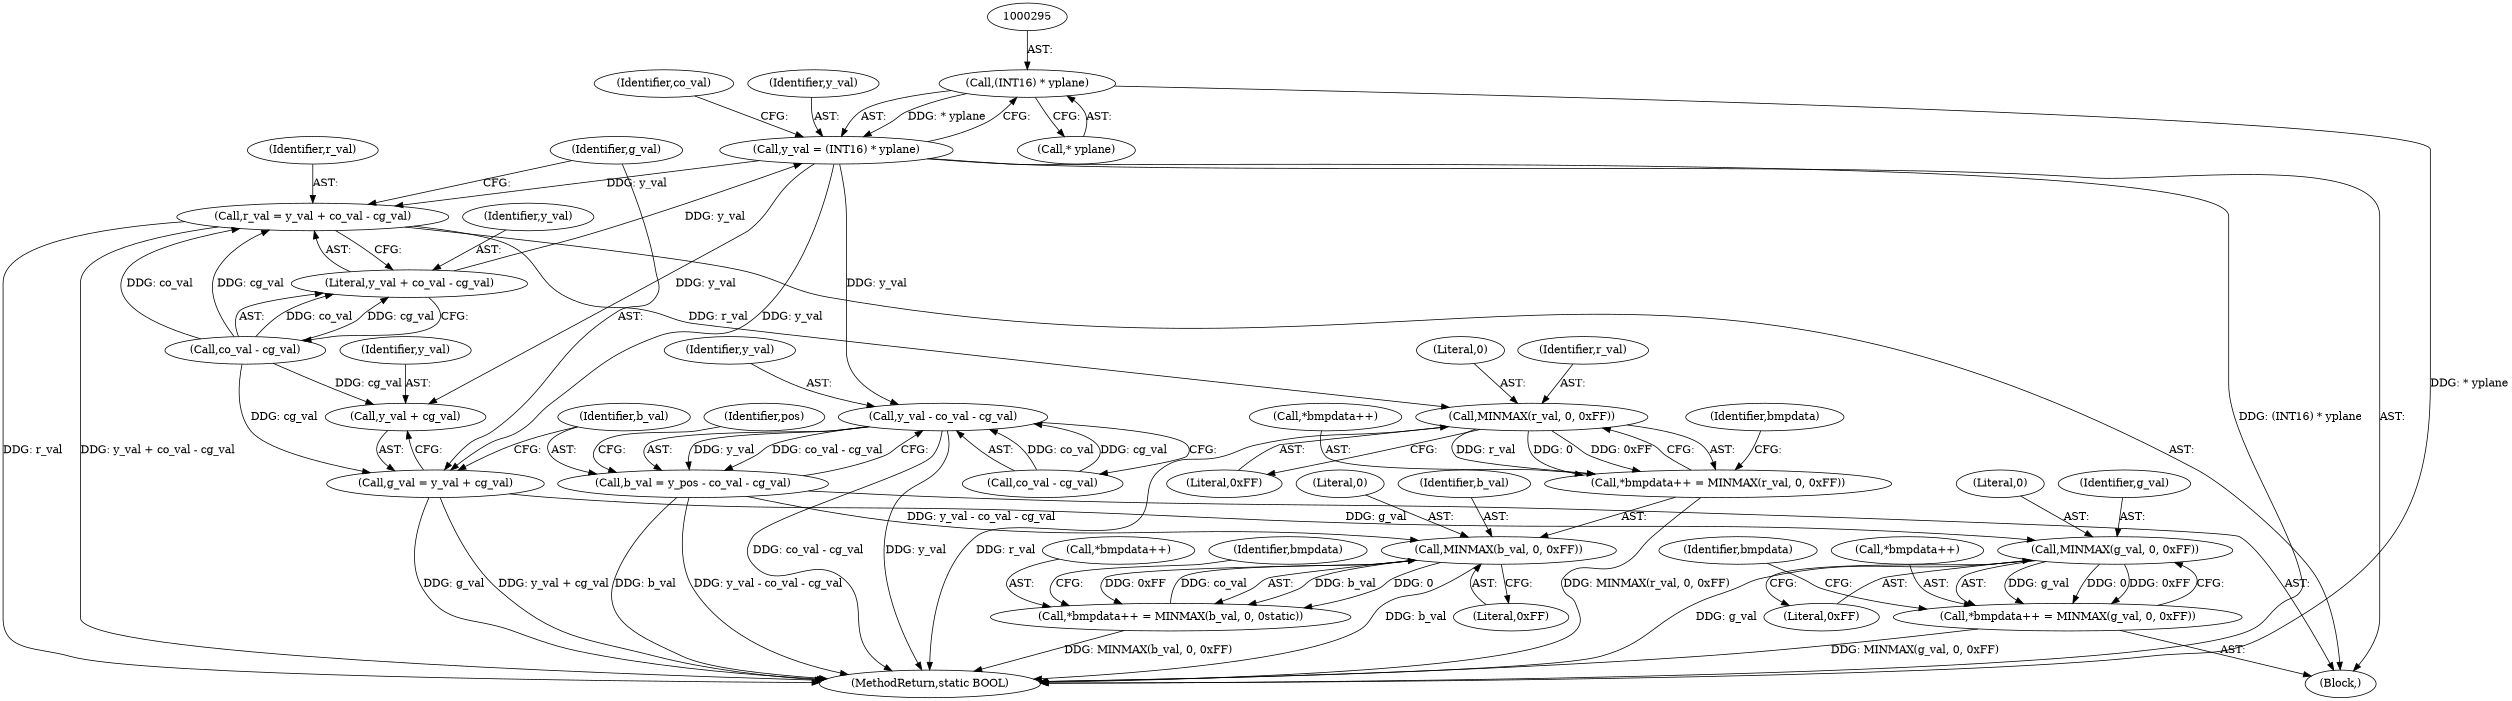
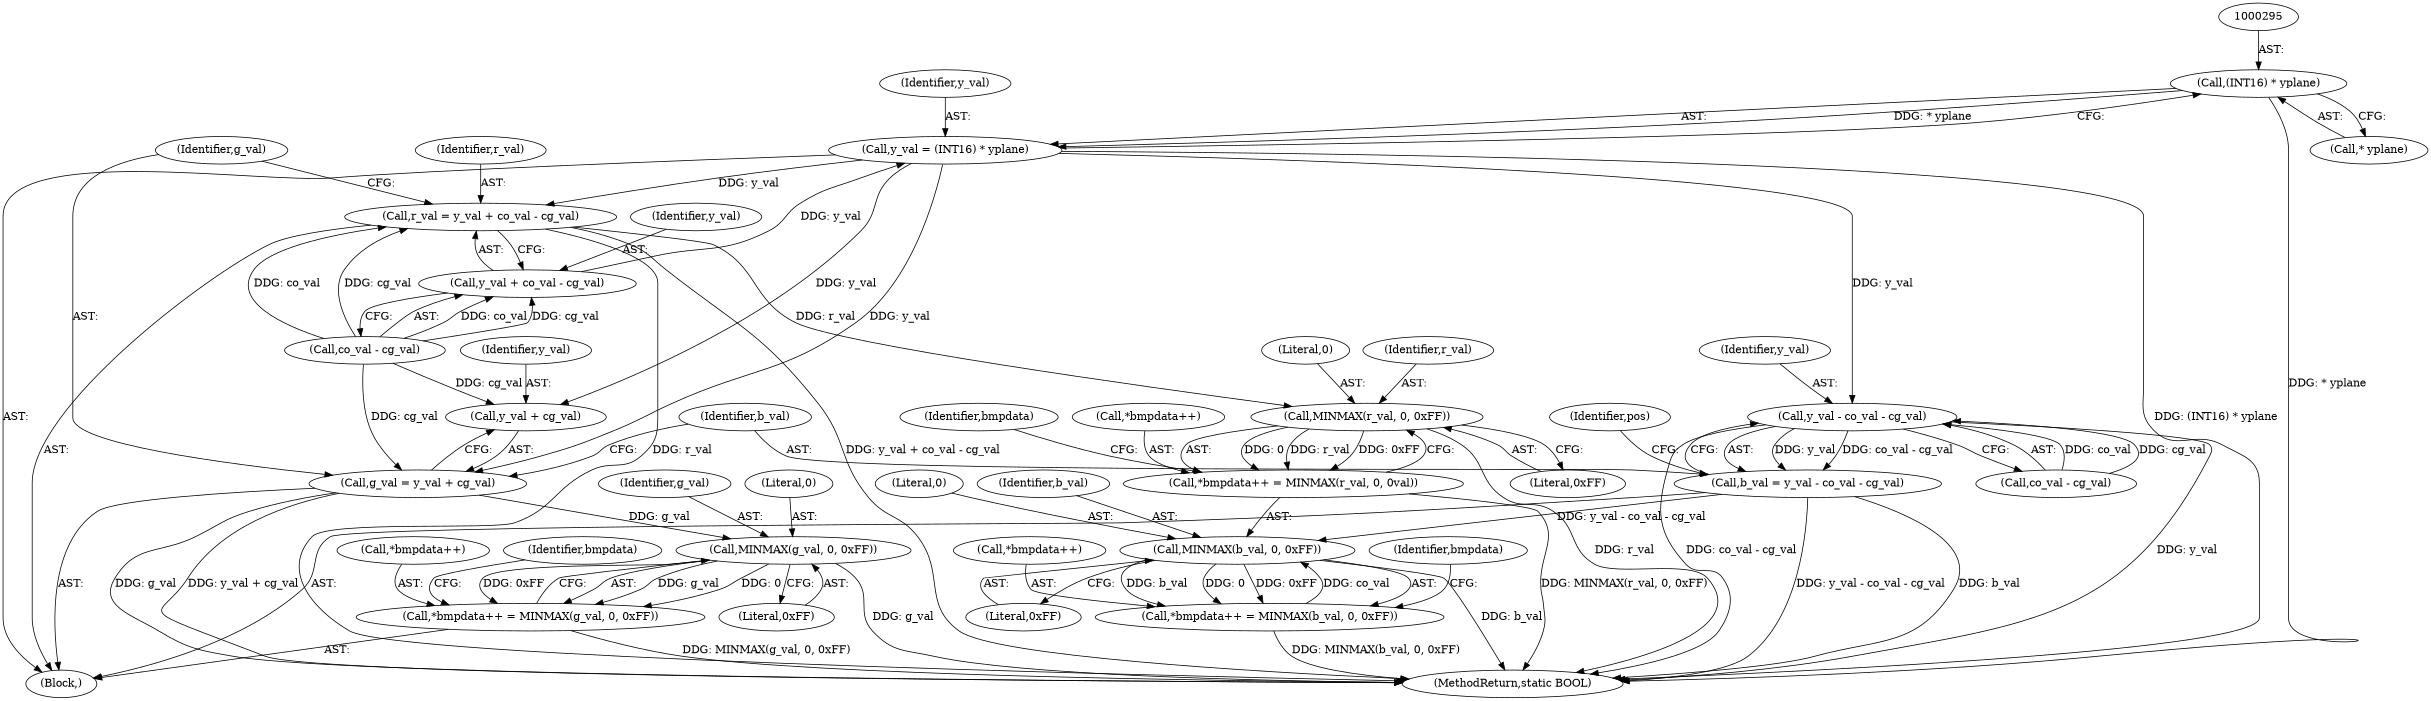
node "(Identifier,co_val)": removed
node "(Literal,y_val + co_val - cg_val)": label "(Literal,y_val + co_val - cg_val)" -> "(Call,y_val + co_val - cg_val)"
node "(Call,b_val = y_pos - co_val - cg_val)": label "(Call,b_val = y_pos - co_val - cg_val)" -> "(Call,b_val = y_val - co_val - cg_val)"
node "(Call,*bmpdata++ = MINMAX(r_val, 0, 0xFF))": label "(Call,*bmpdata++ = MINMAX(r_val, 0, 0xFF))" -> "(Call,*bmpdata++ = MINMAX(r_val, 0, 0val))"
edge "(Call,g_val = y_val + cg_val)" -> "(Block,)": added, label "AST:"
node "(Call,*bmpdata++ = MINMAX(b_val, 0, 0static))": label "(Call,*bmpdata++ = MINMAX(b_val, 0, 0static))" -> "(Call,*bmpdata++ = MINMAX(b_val, 0, 0xFF))"
